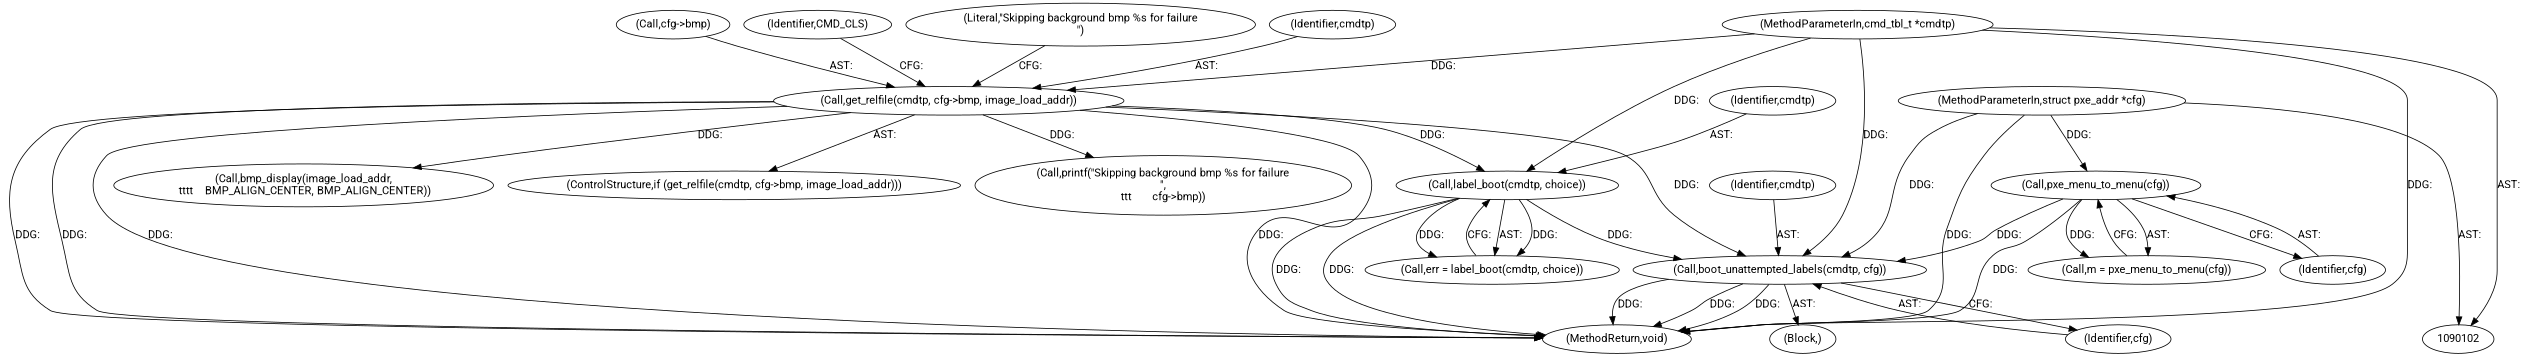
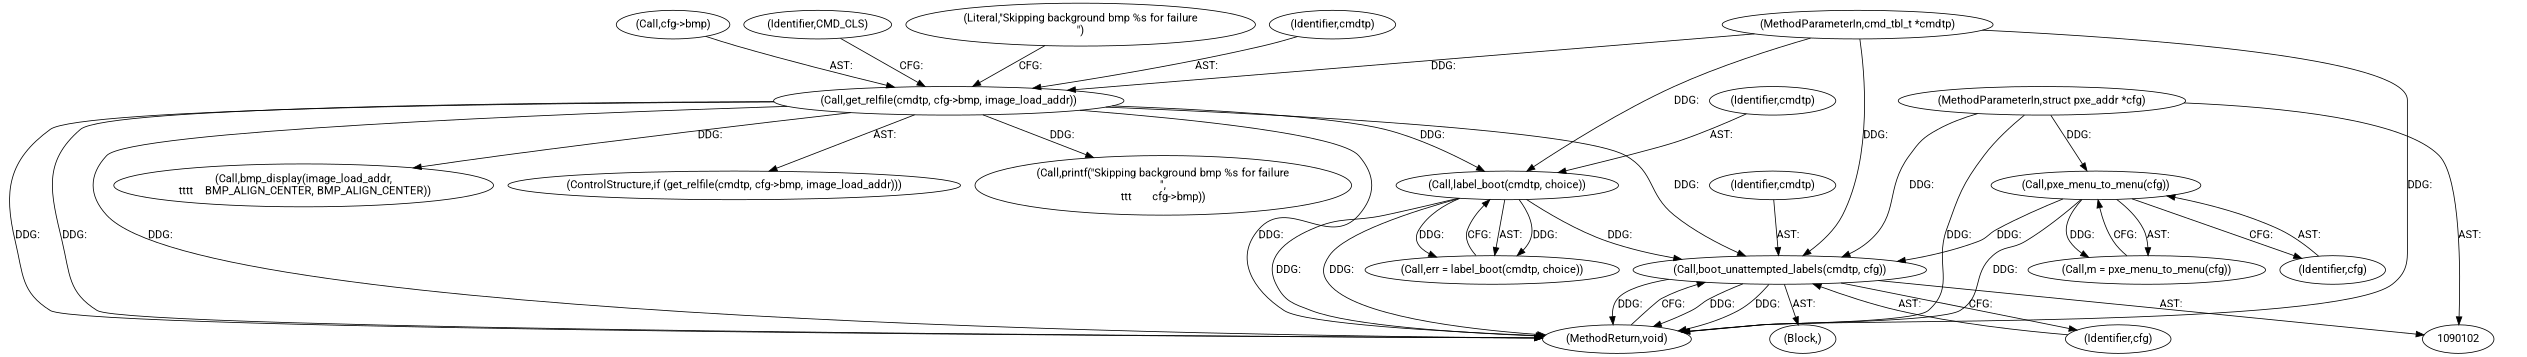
edge "(MethodParameterIn,cmd_tbl_t *cmdtp)" -> "1090102": now "(Call,boot_unattempted_labels(cmdtp, cfg))" -> "1090102"
edge "(MethodReturn,void)" -> "(Call,boot_unattempted_labels(cmdtp, cfg))": added, label "CFG:"
